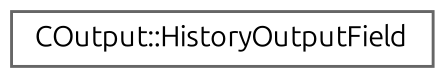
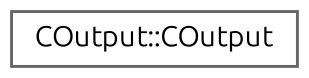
node "COutput::HistoryOutputField": label "COutput::HistoryOutputField" -> "COutput::COutput"
